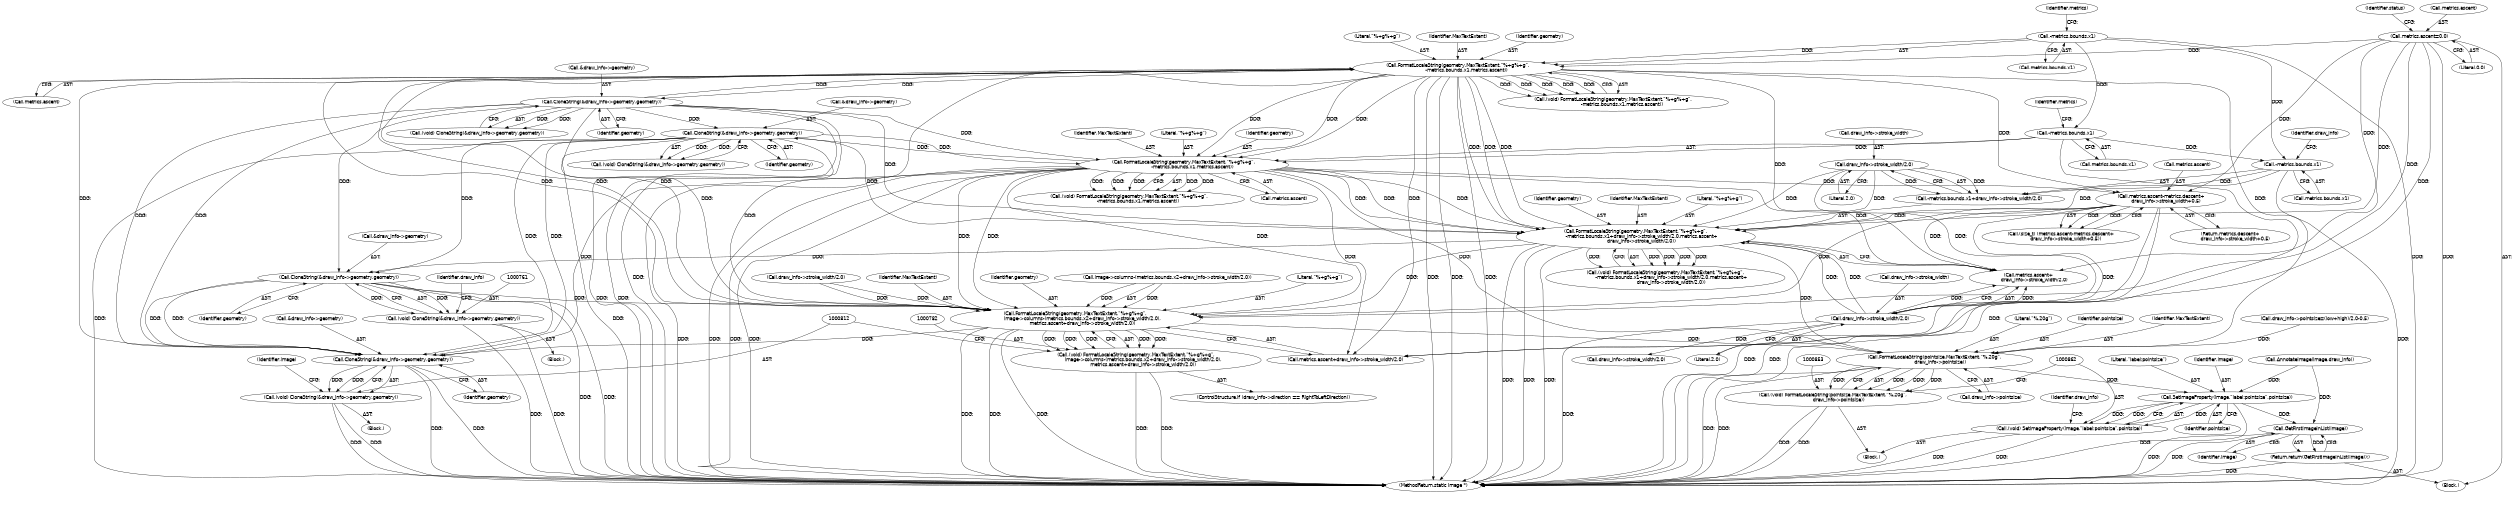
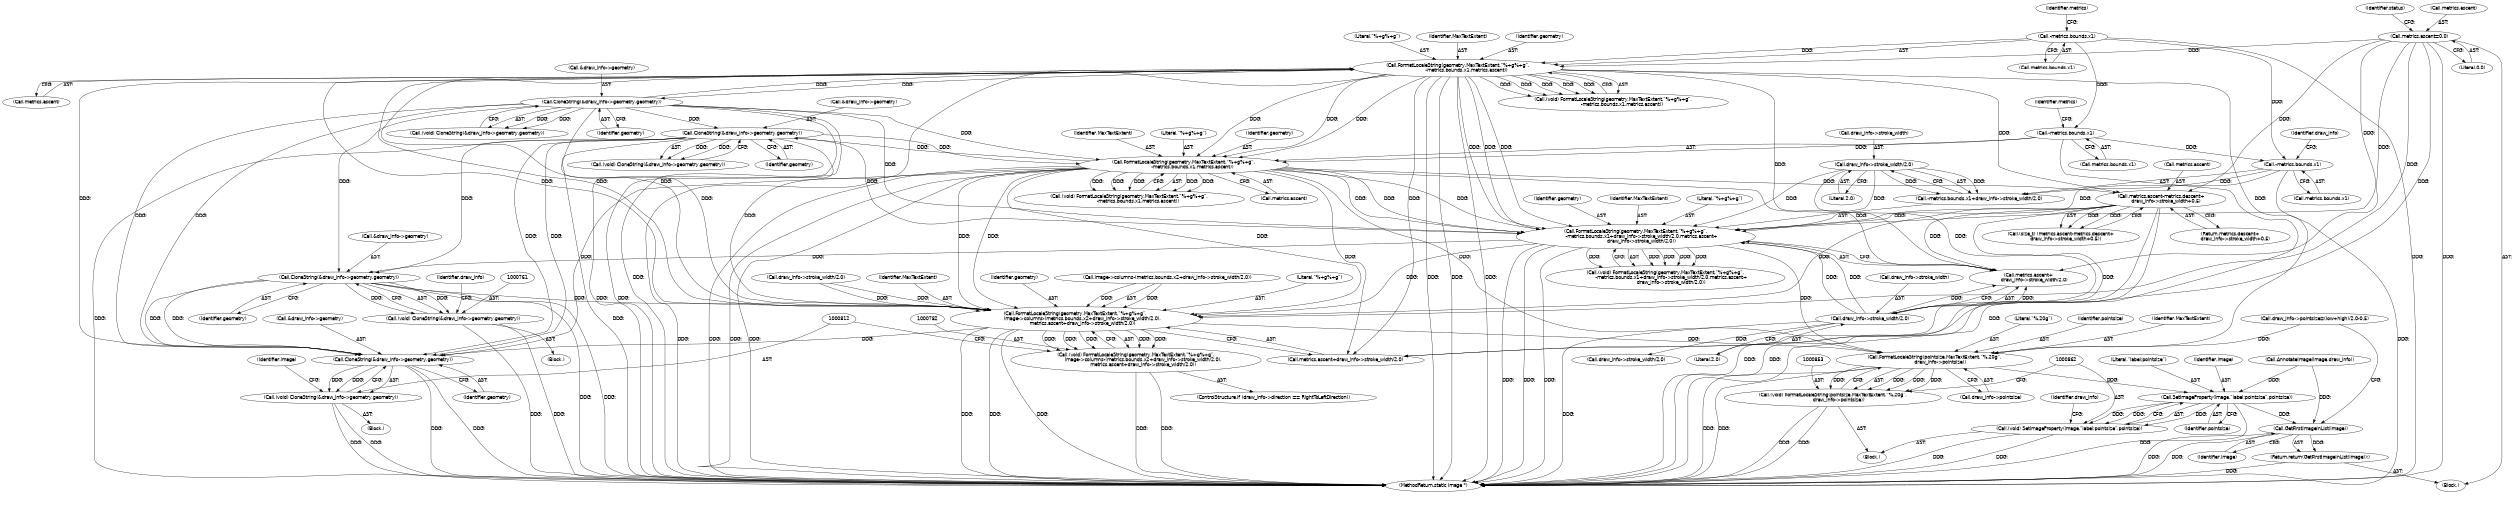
edge "(Return,return(GetFirstImageInList(image));)" -> "(Call,GetFirstImageInList(image))": now "(Call,draw_info->pointsize=(low+high)/2.0-0.5)" -> "(Call,GetFirstImageInList(image))"
